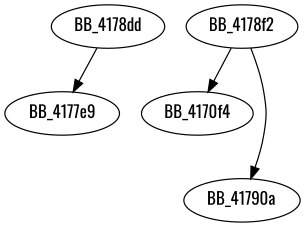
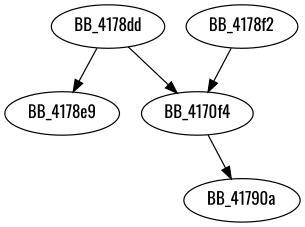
edge "BB_4178dd" -> "BB_4170f4": added
edge "BB_4178f2" -> "BB_41790a": now "BB_4170f4" -> "BB_41790a"
node "BB_4177e9": label "BB_4177e9" -> "BB_4178e9"
